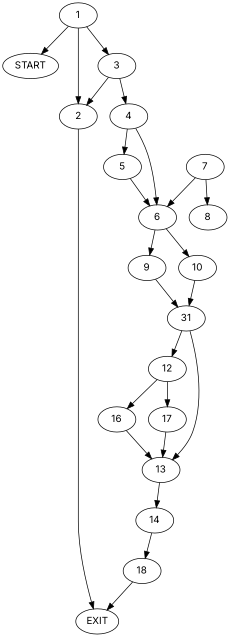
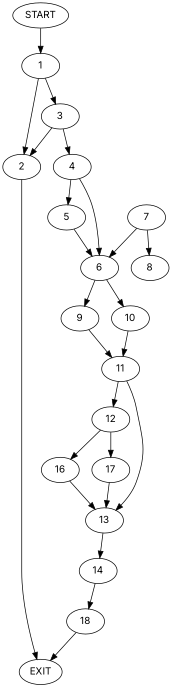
edge "1" -> "START": reversed
node "31": label "31" -> "11"
